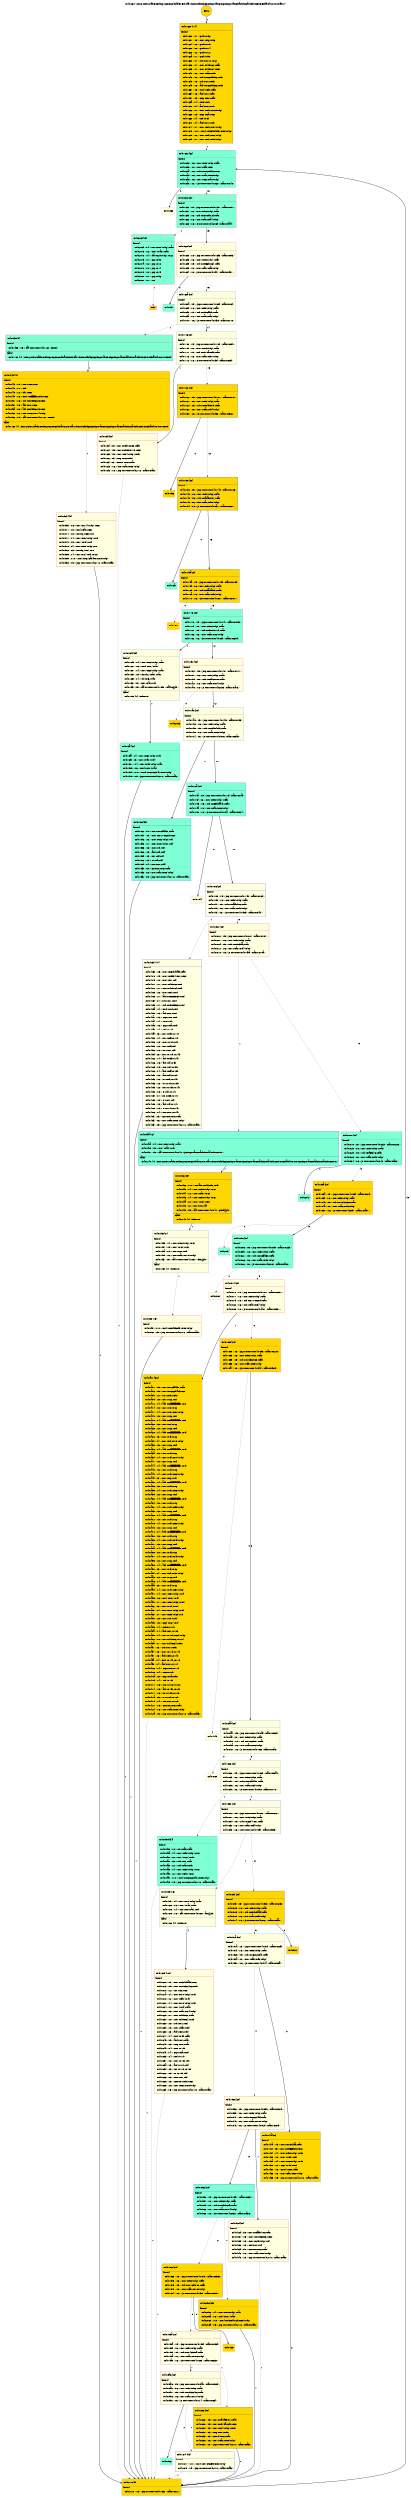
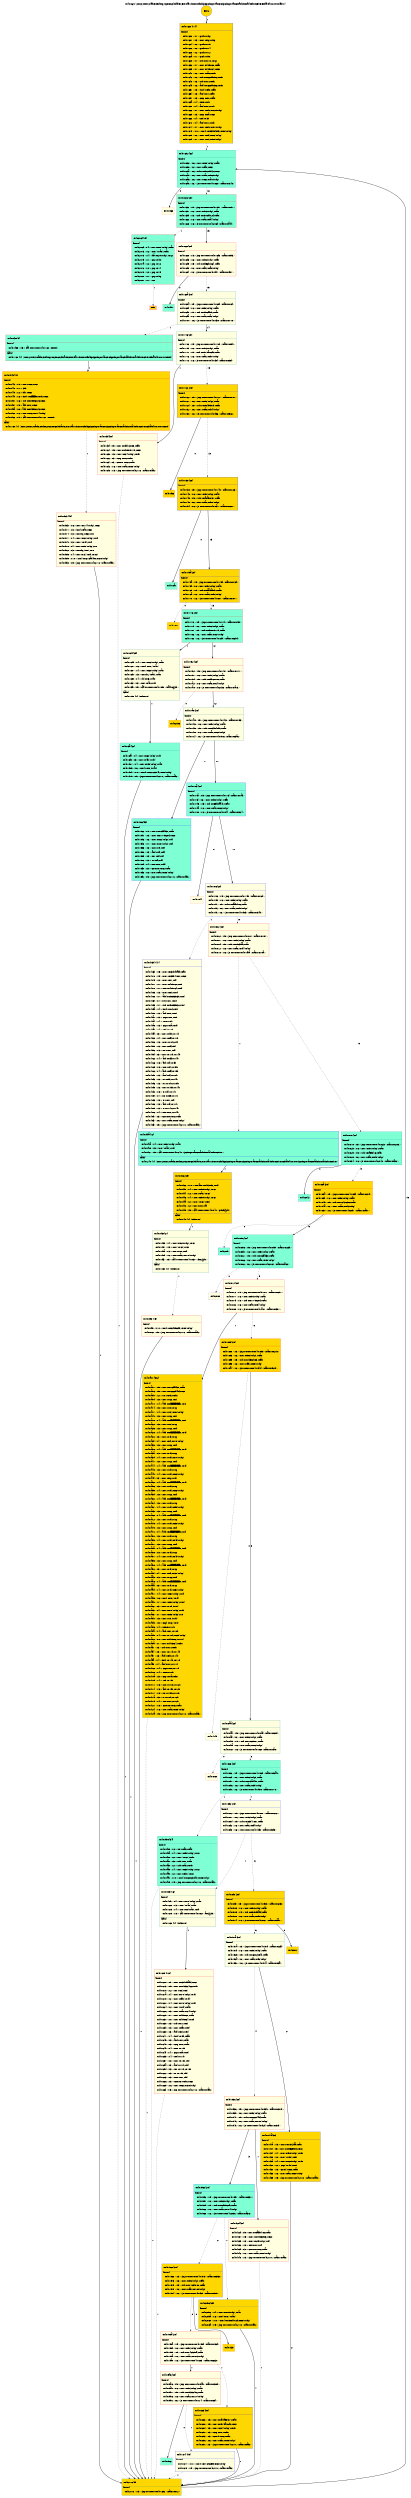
node "0x4018c6 [28]": fillcolor lightyellow -> aquamarine
